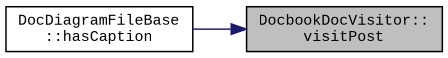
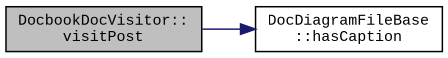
edge "DocDiagramFileBase ::hasCaption" -> "DocbookDocVisitor:: visitPost": reversed
